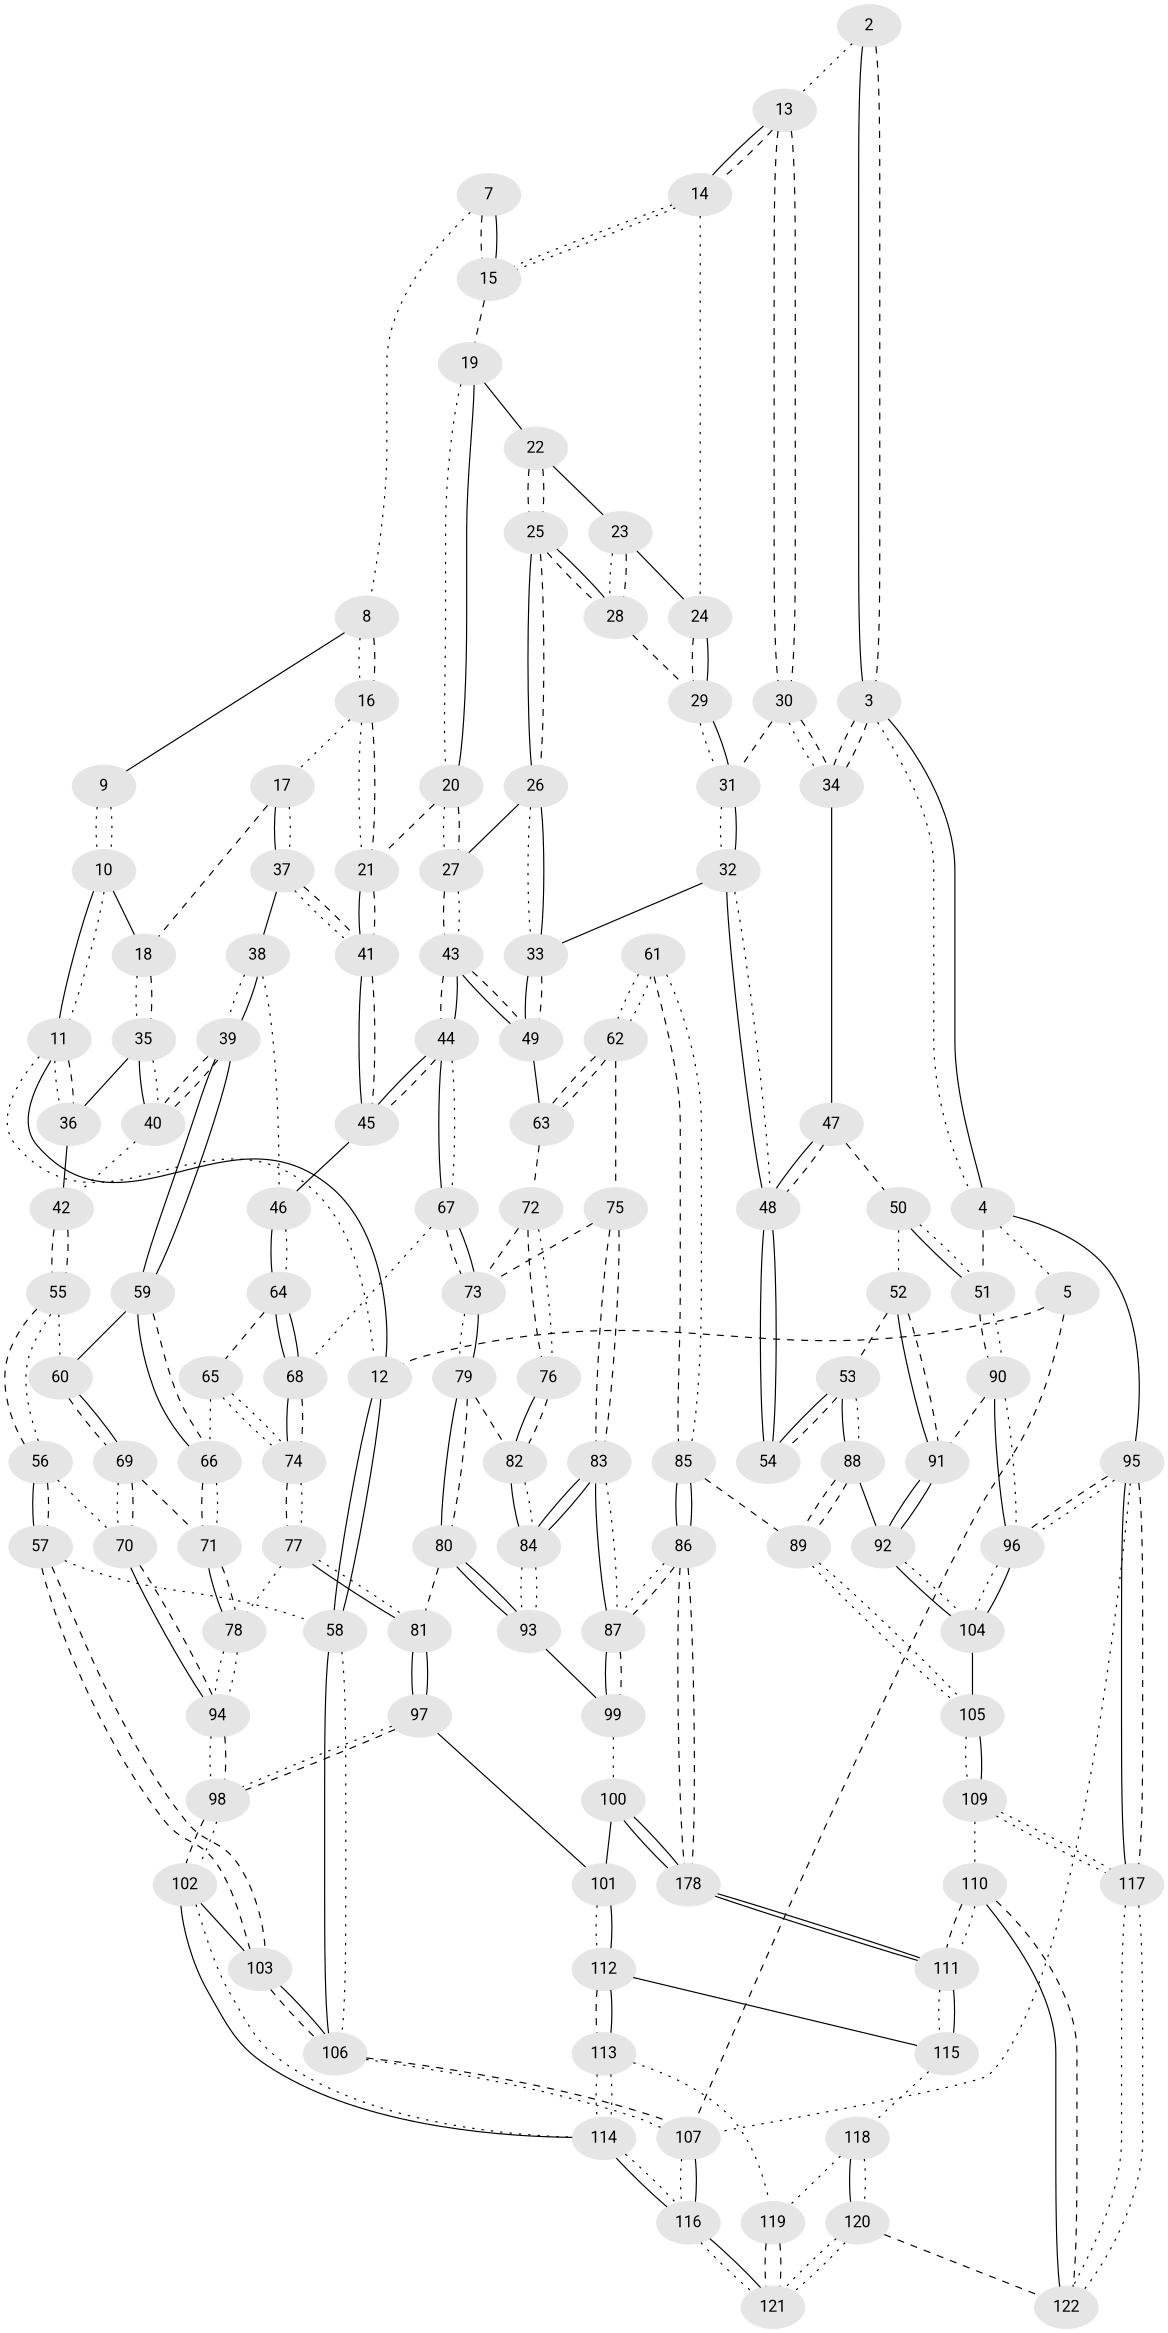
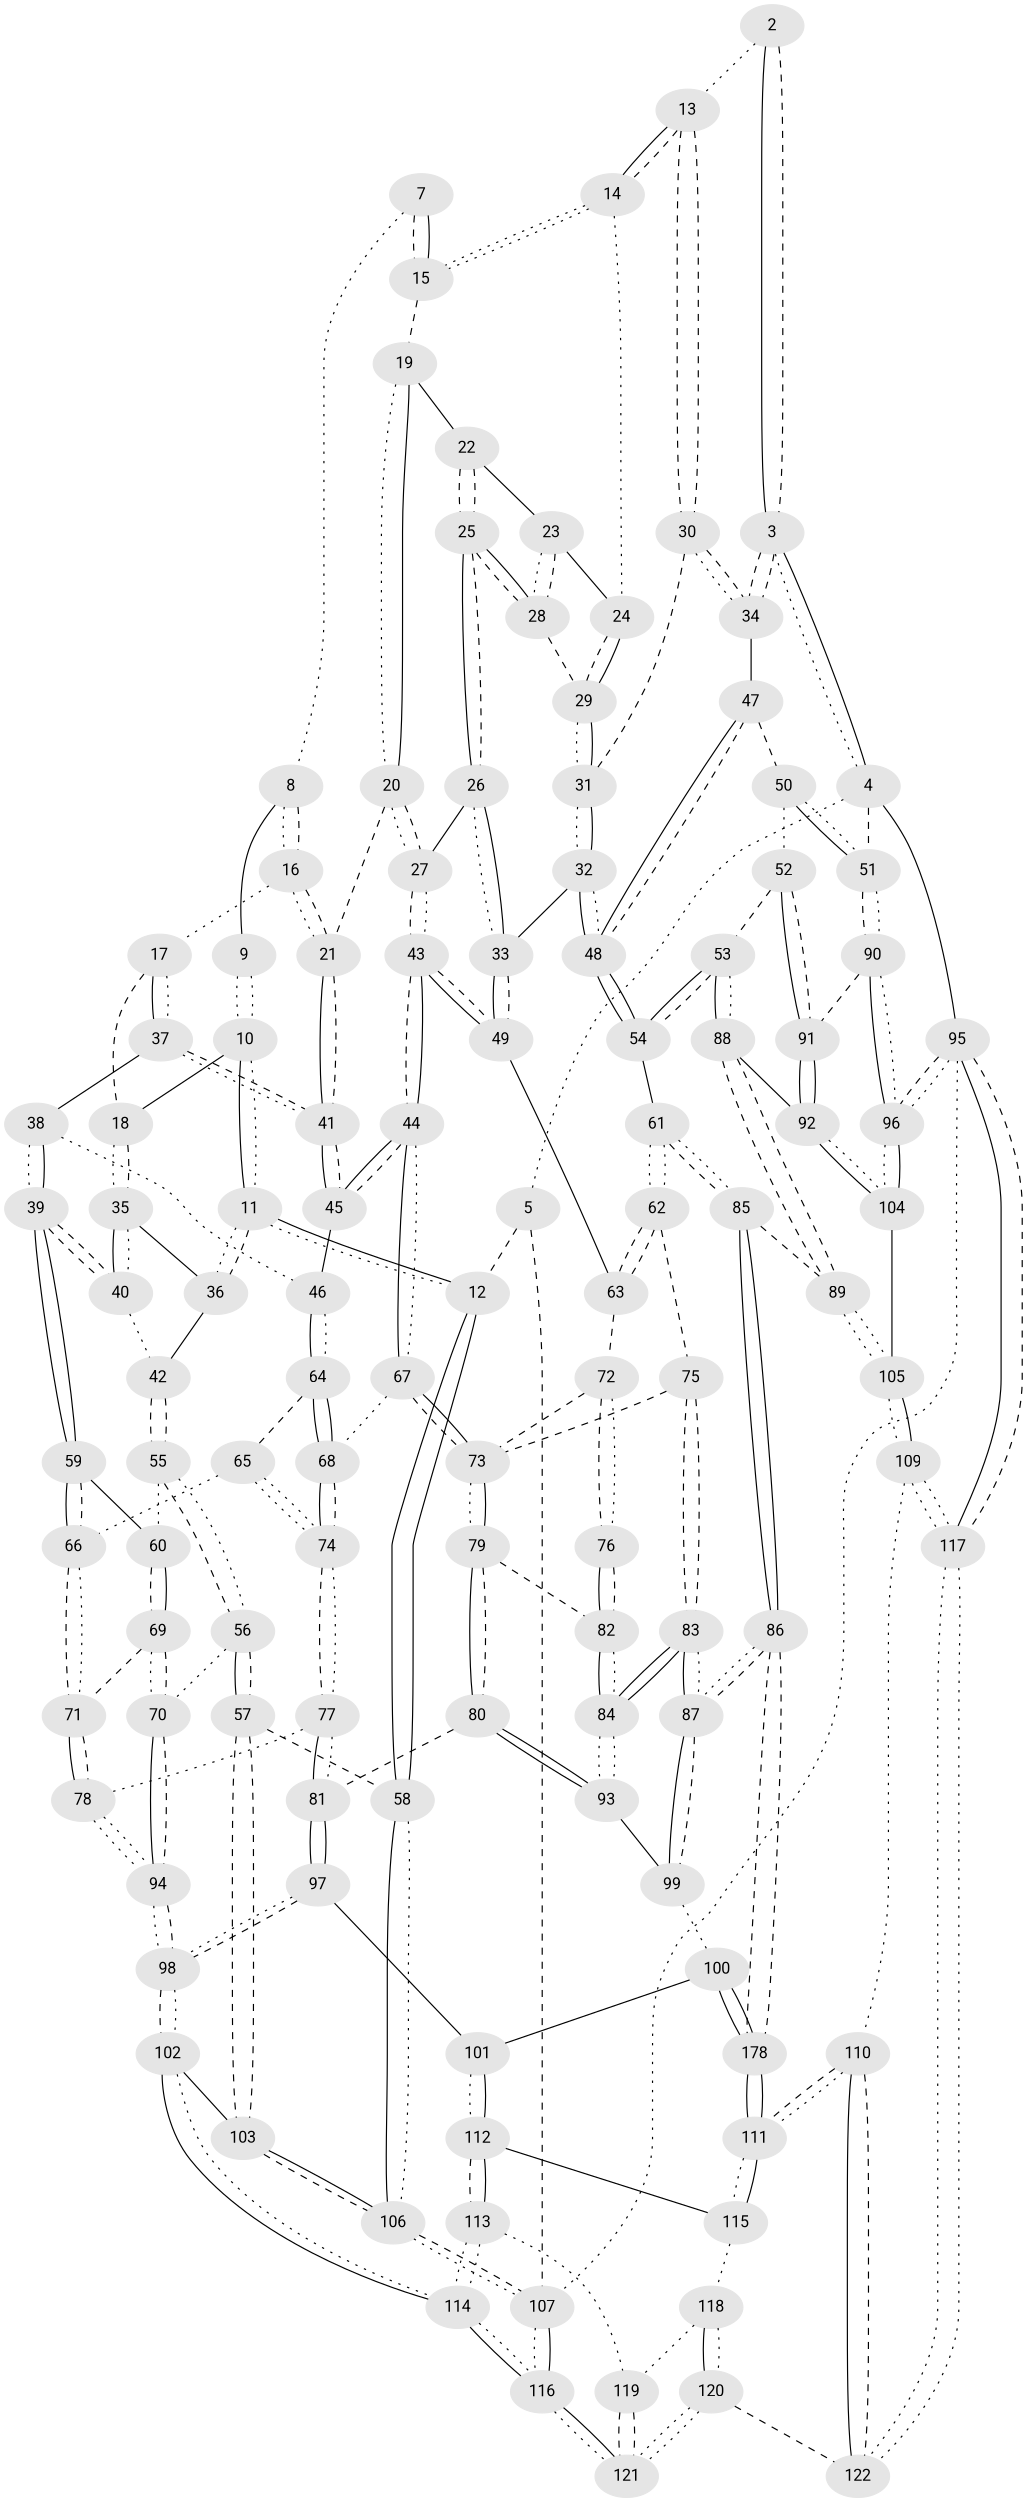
edge "54" -- "61": added
edge "57" -- "58": style dotted -> dashed
